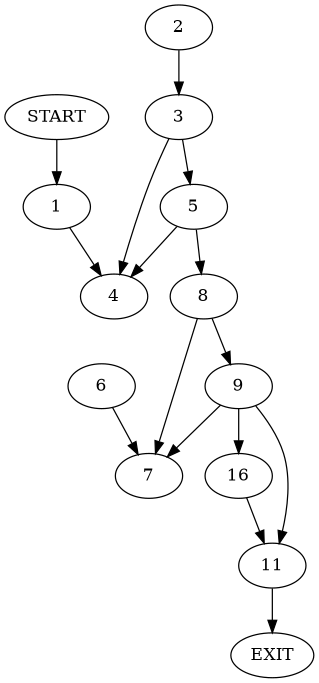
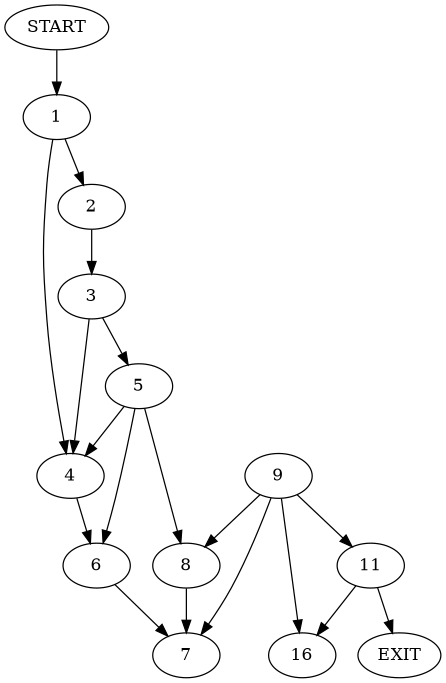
edge "1" -> "2": added
edge "8" -> "9": reversed
edge "5" -> "6": added
edge "4" -> "6": added
edge "16" -> "11": reversed
